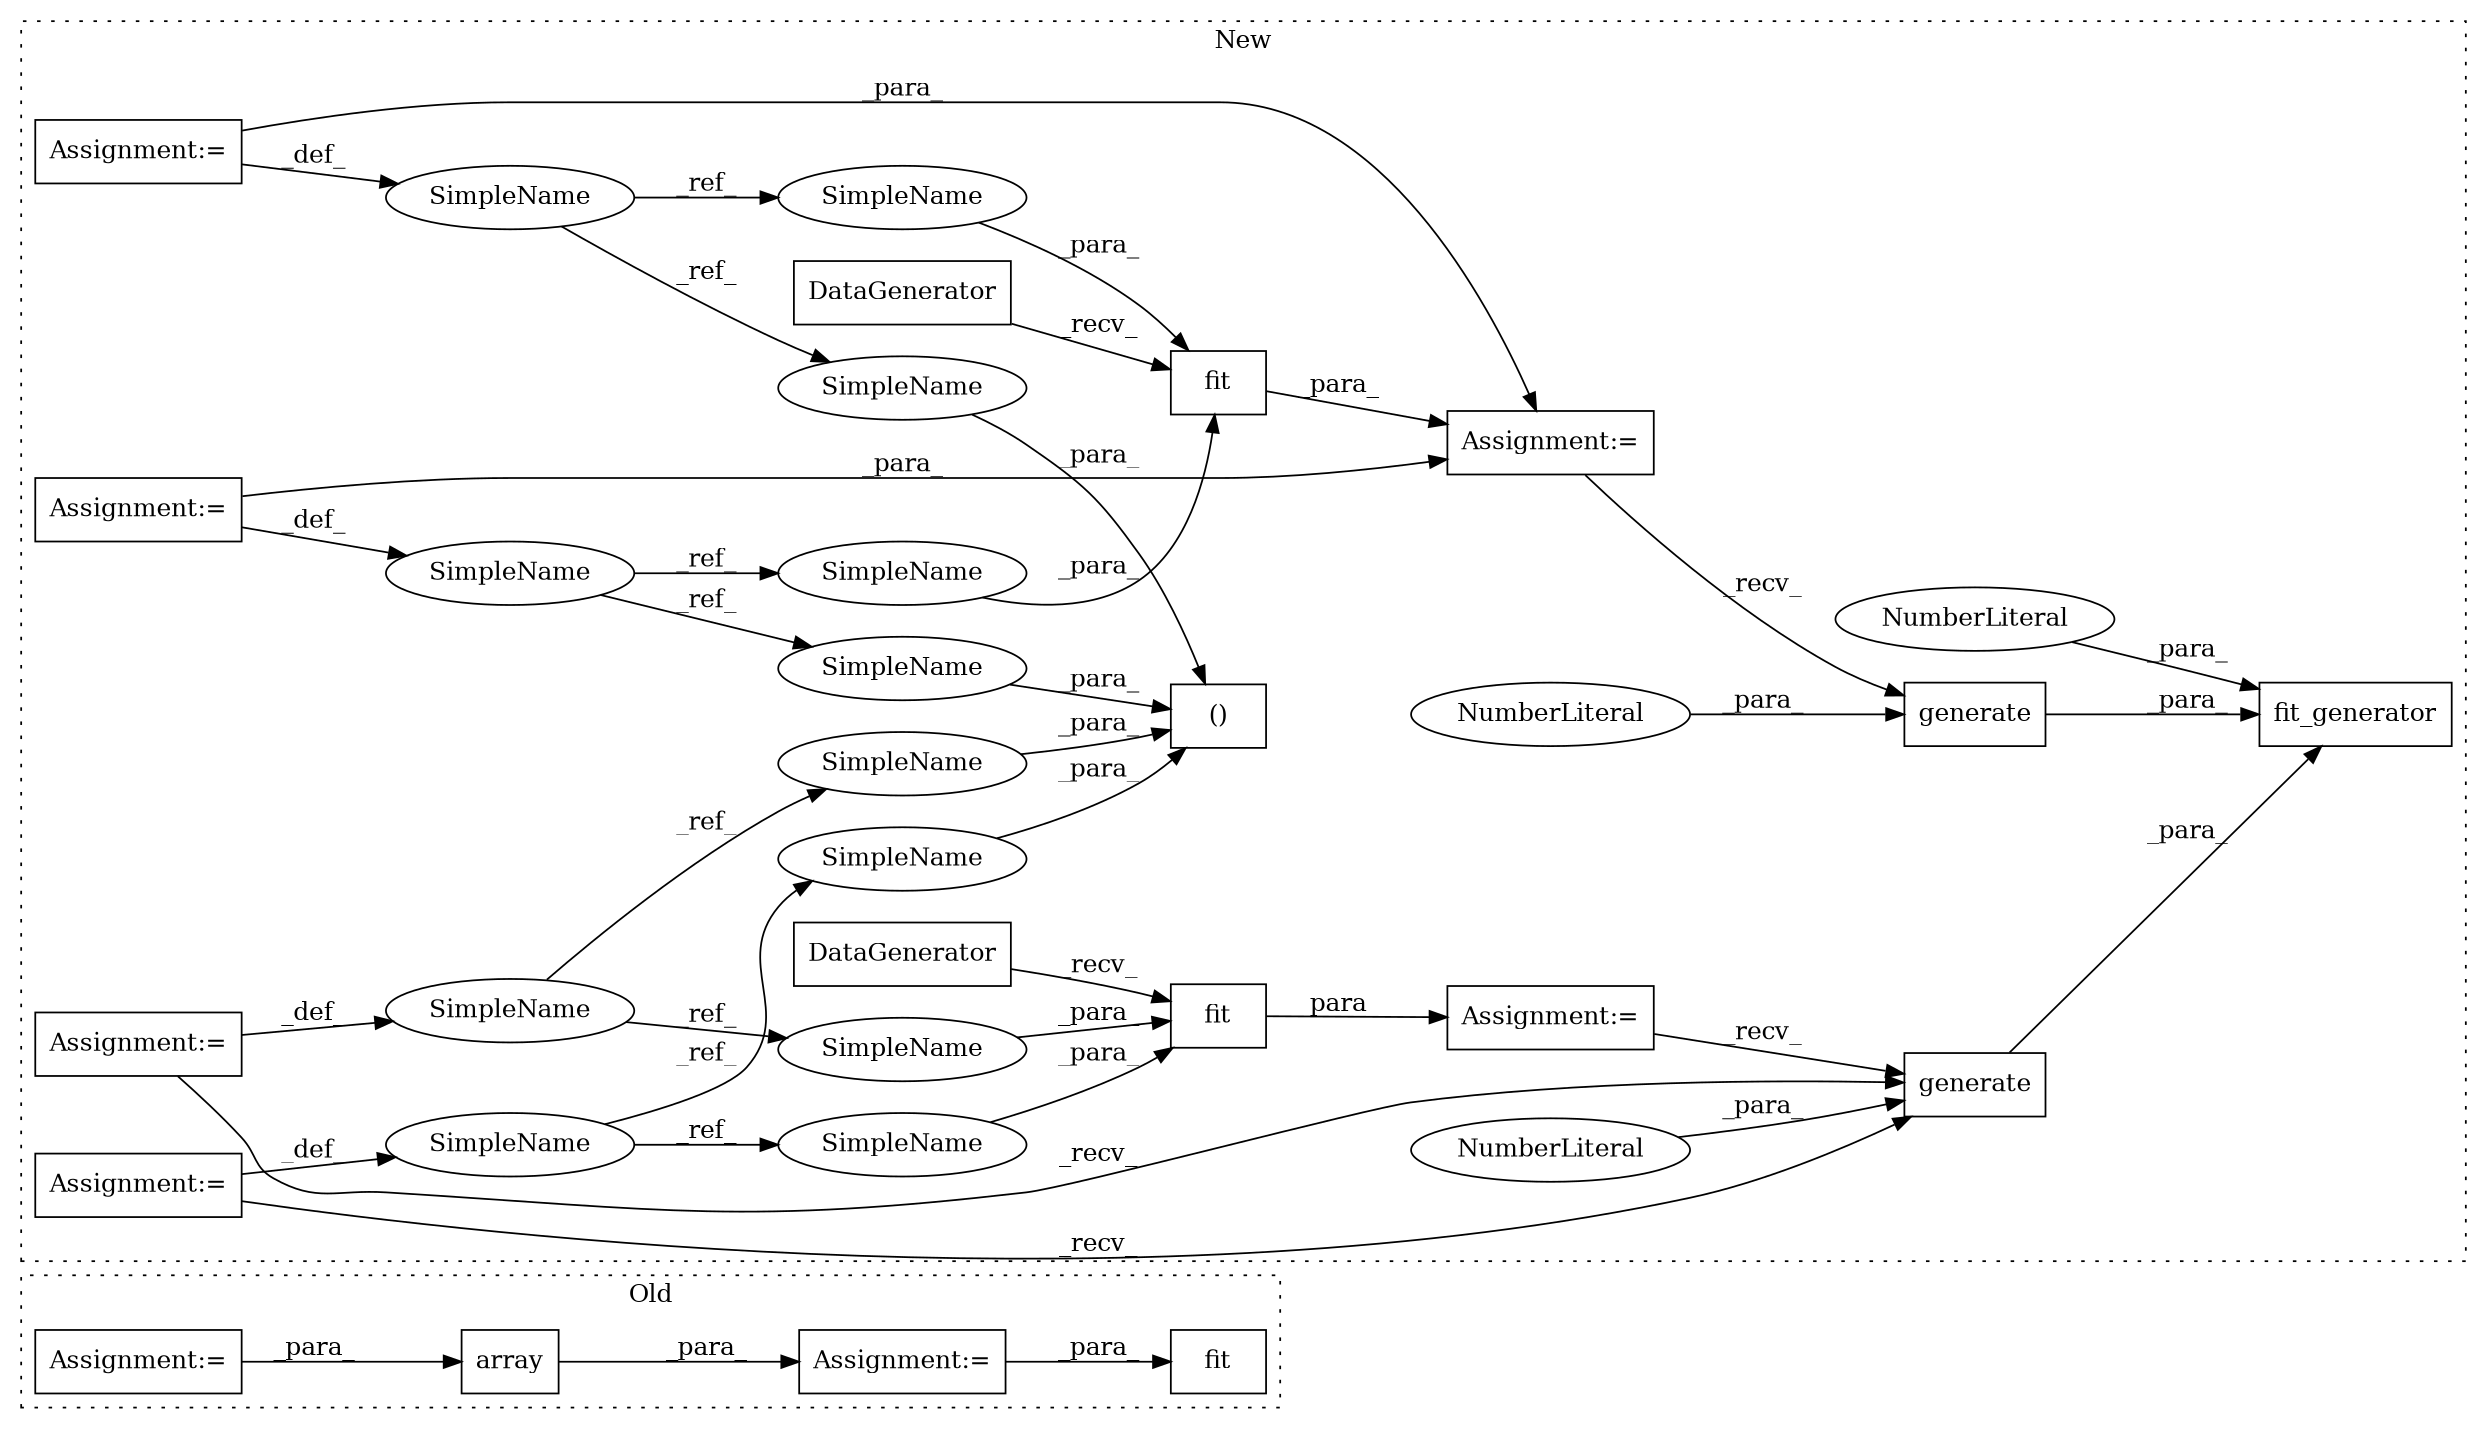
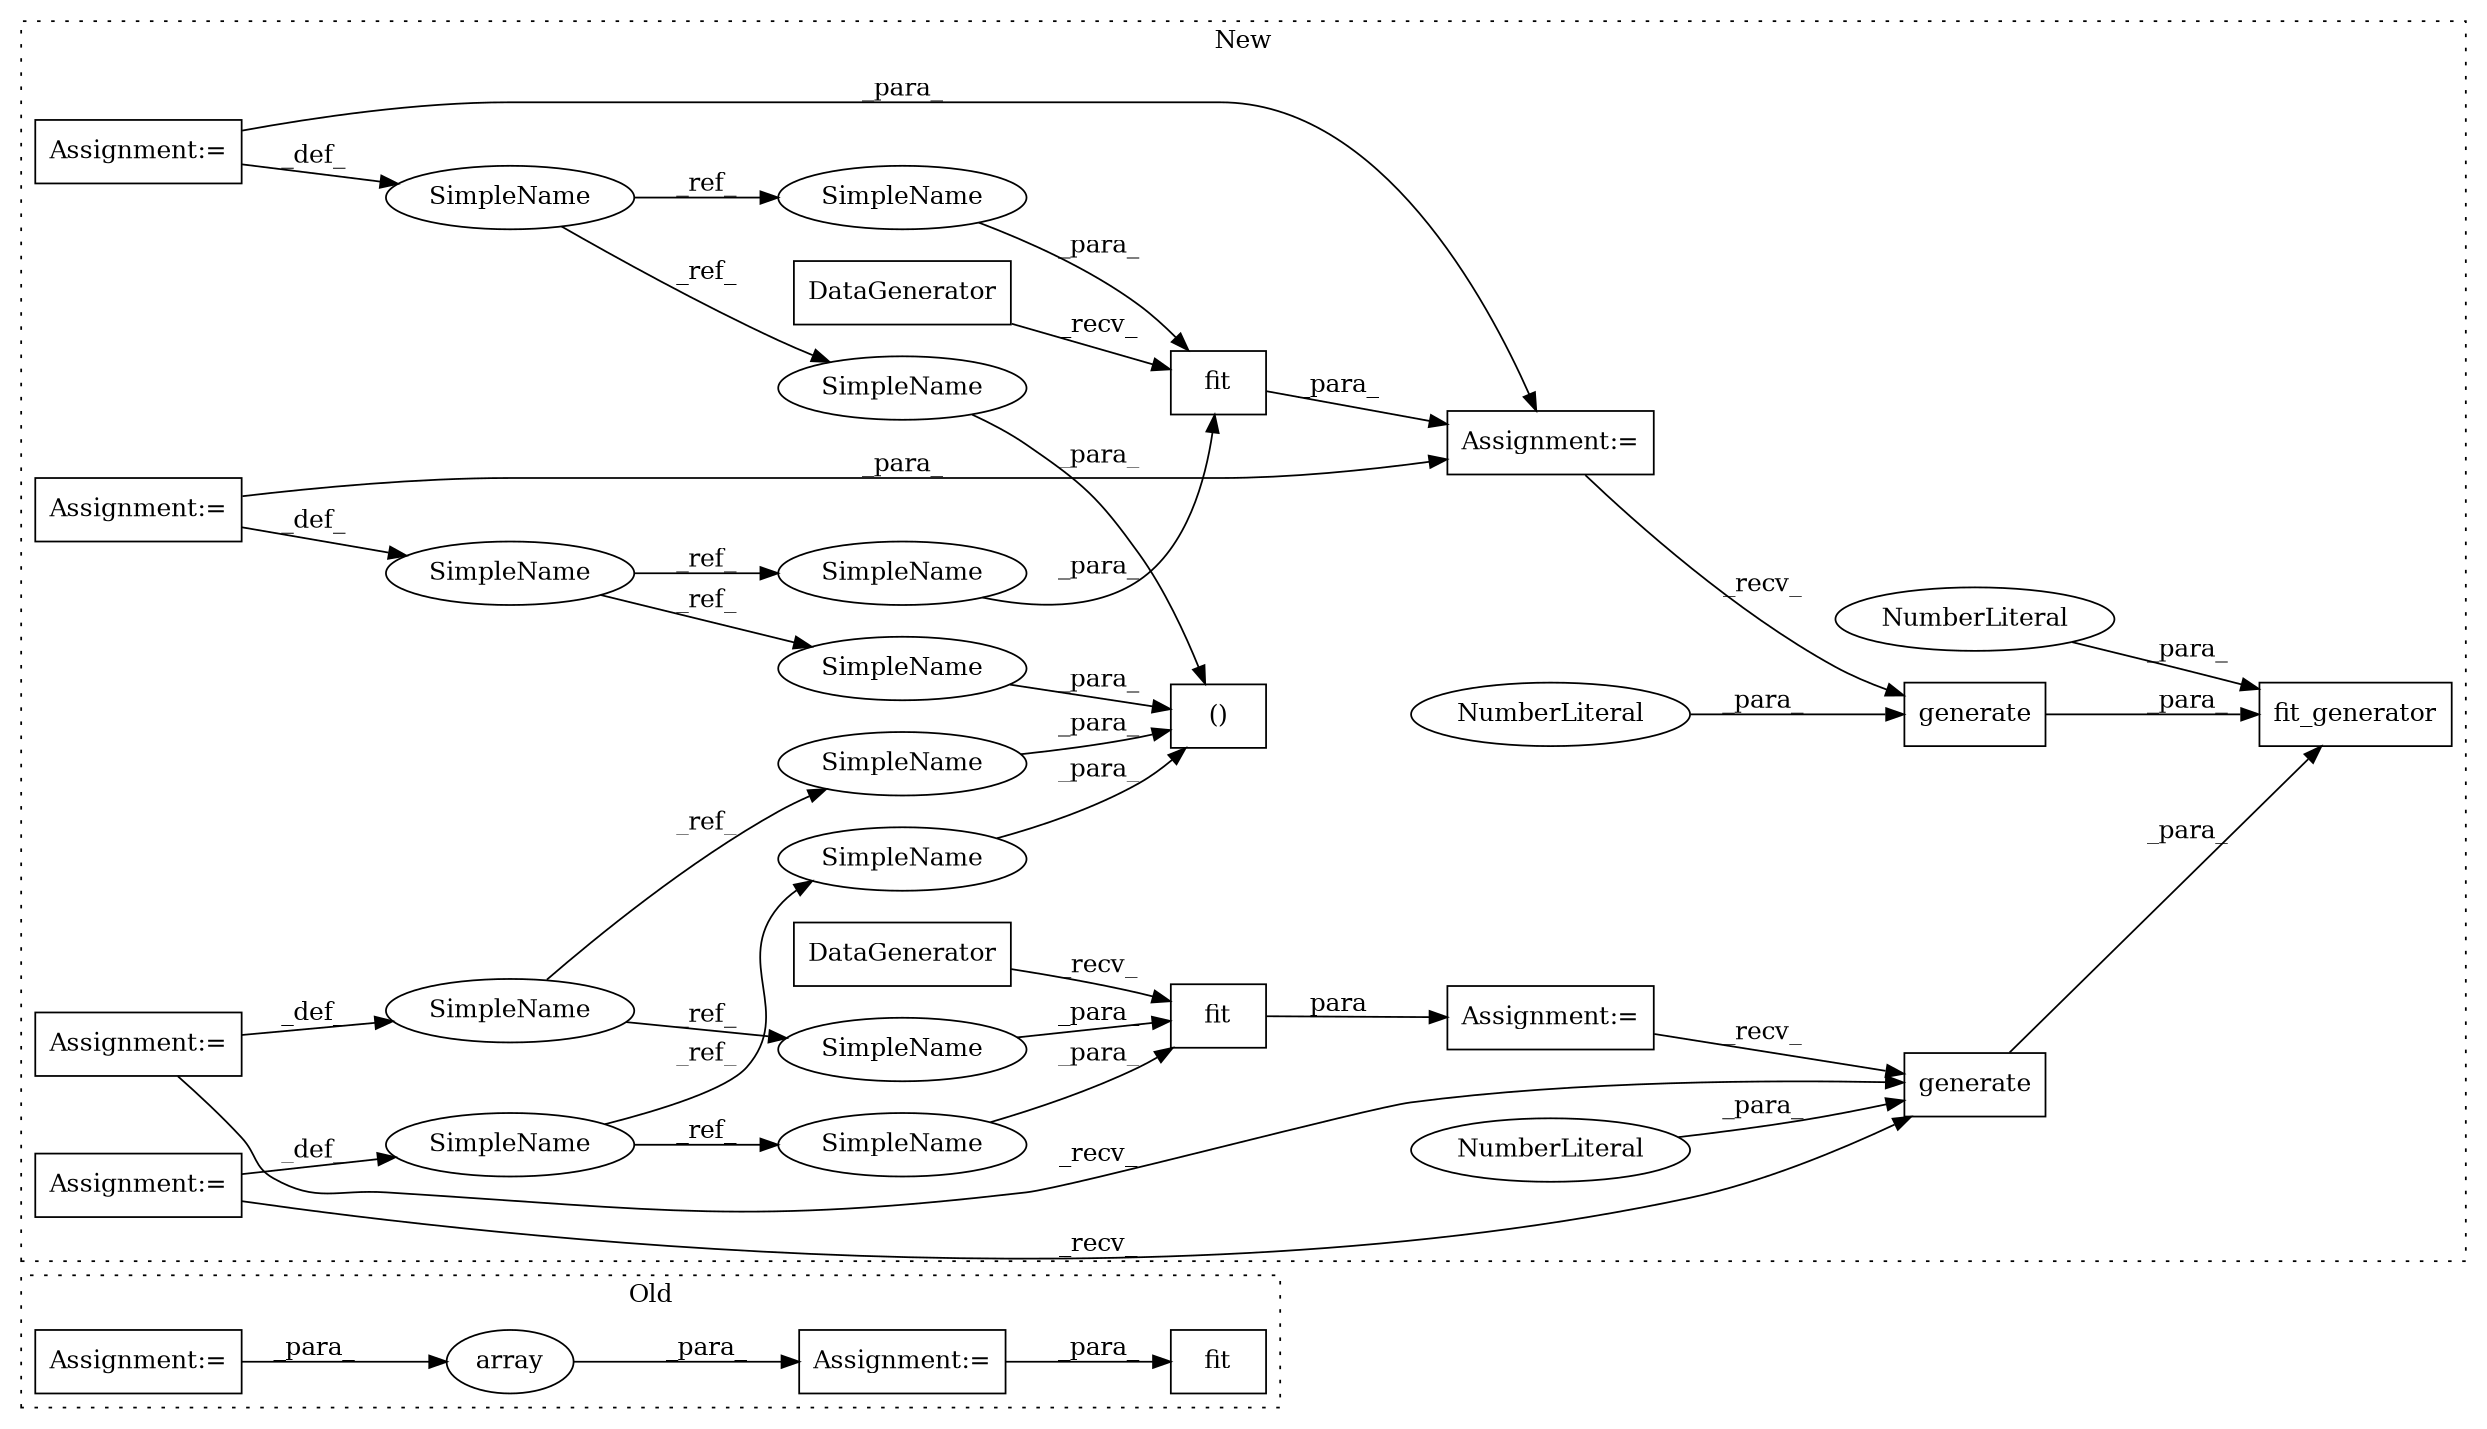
node "array": shape box -> ellipse
